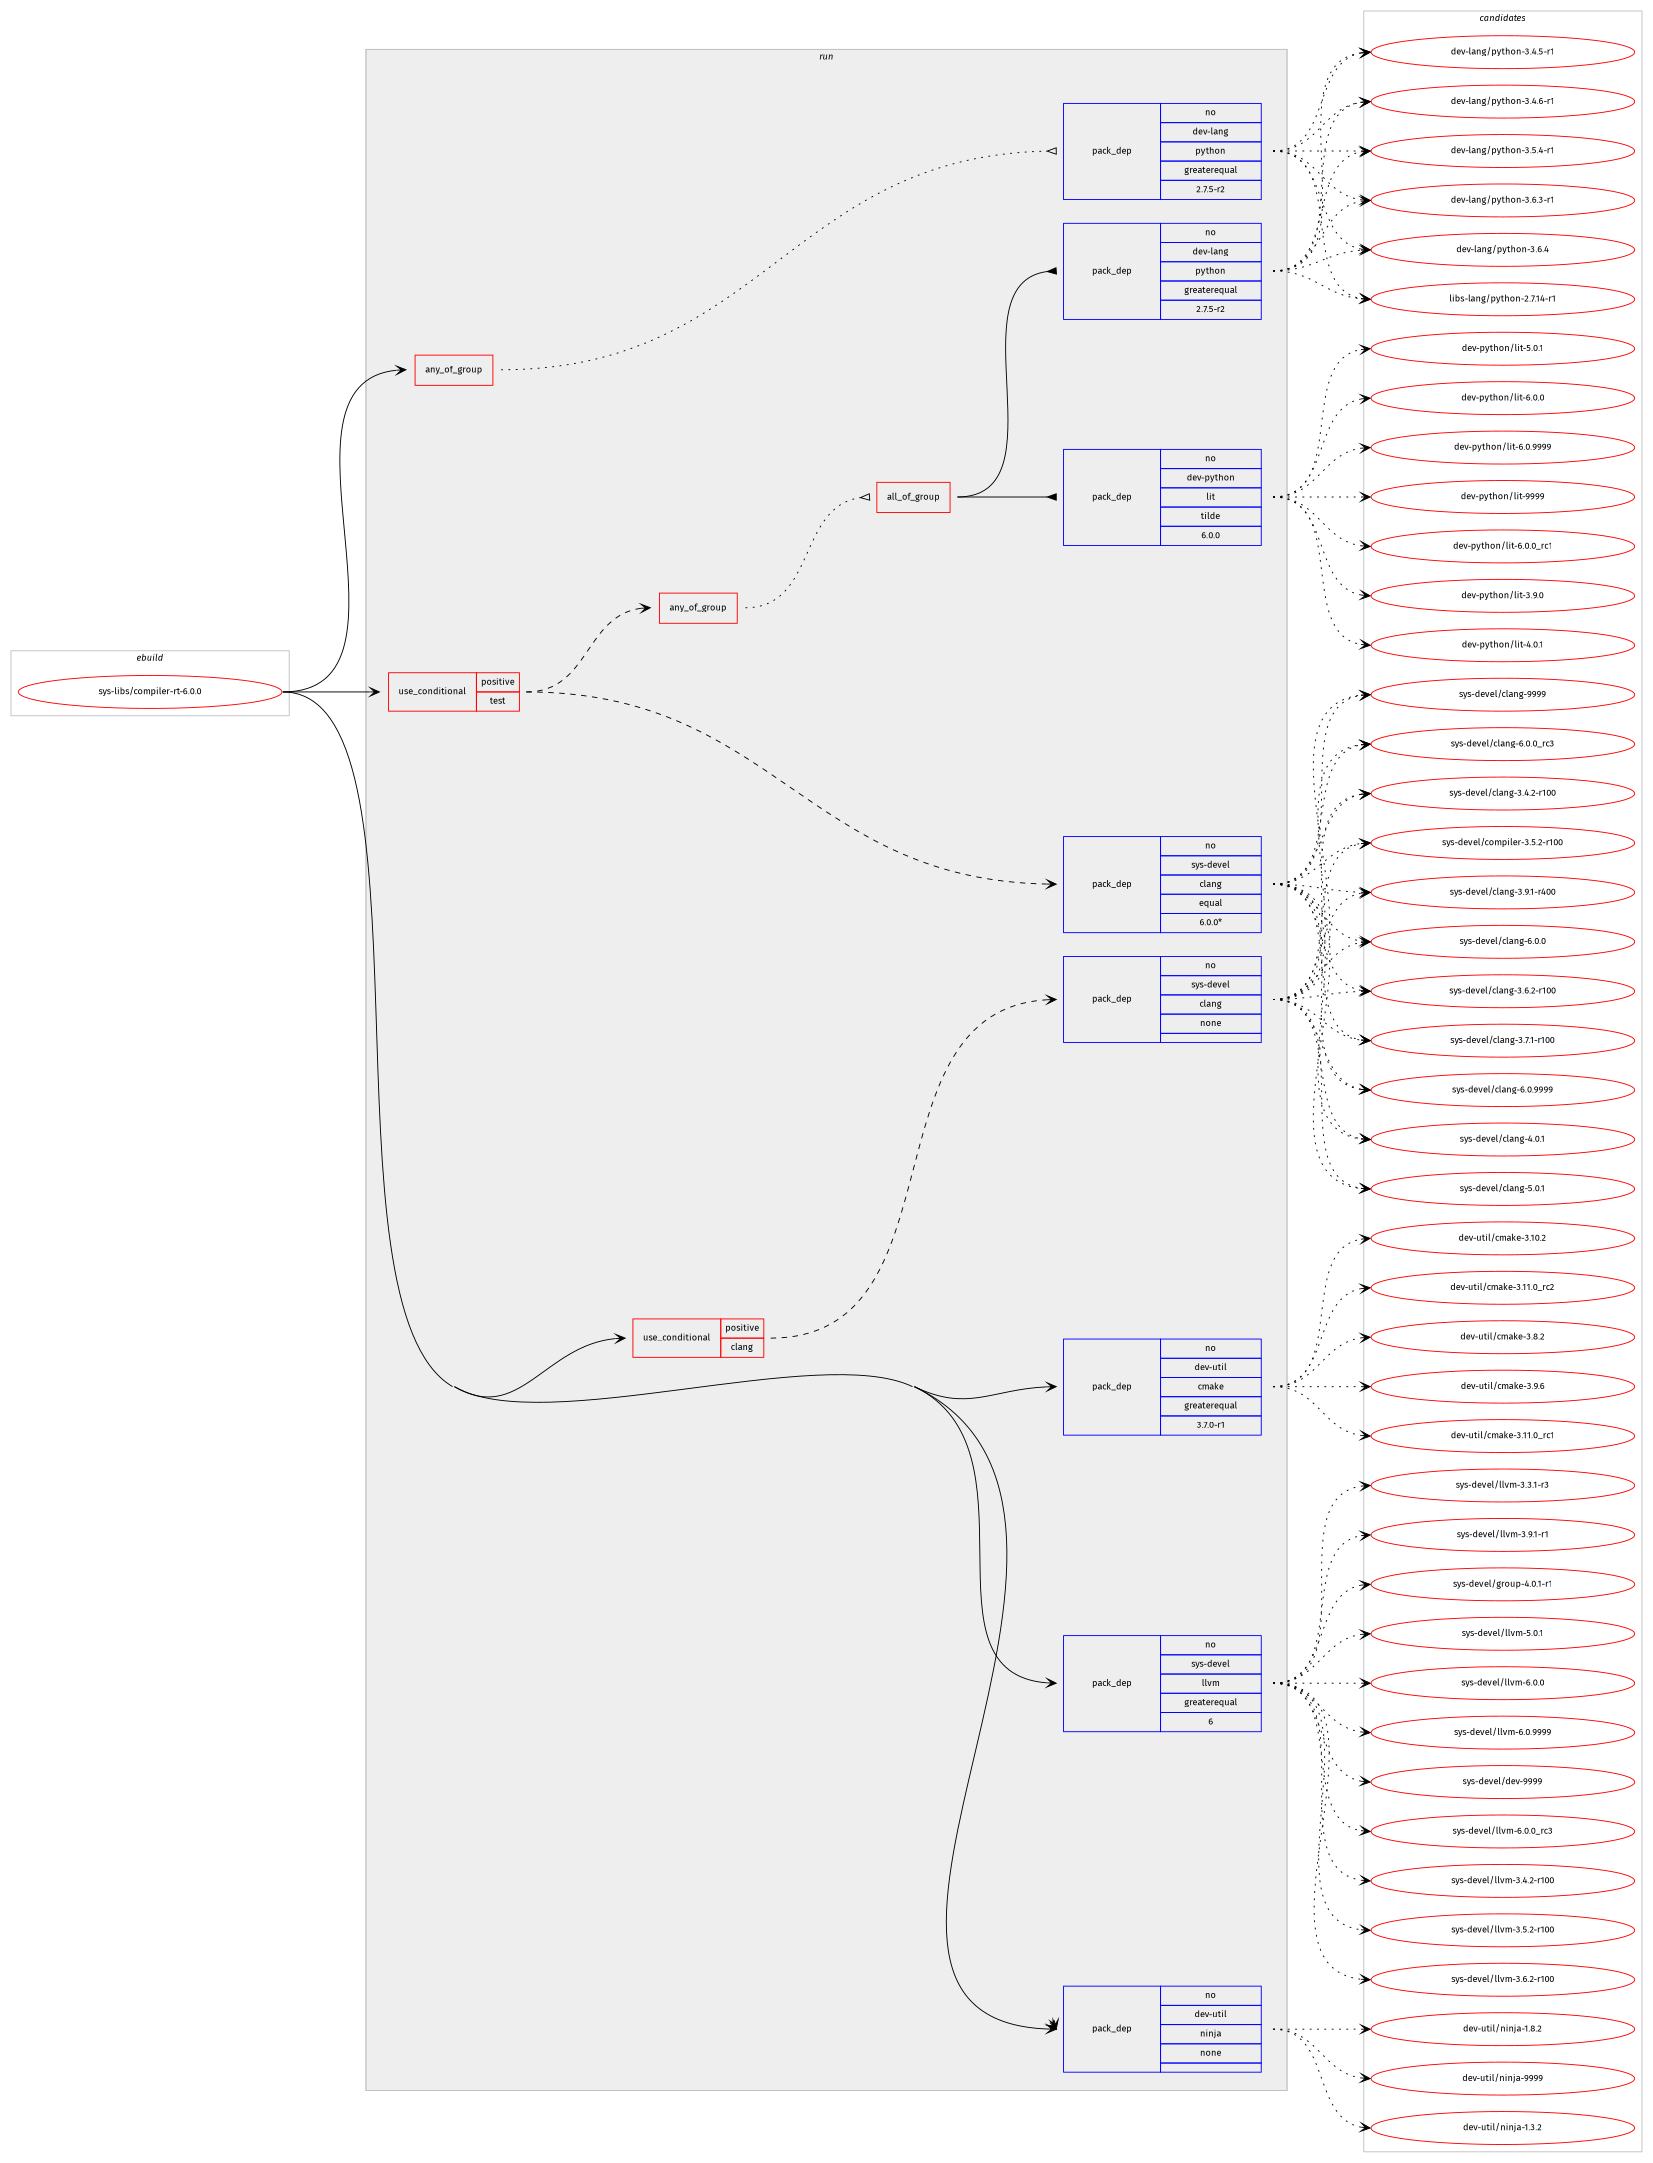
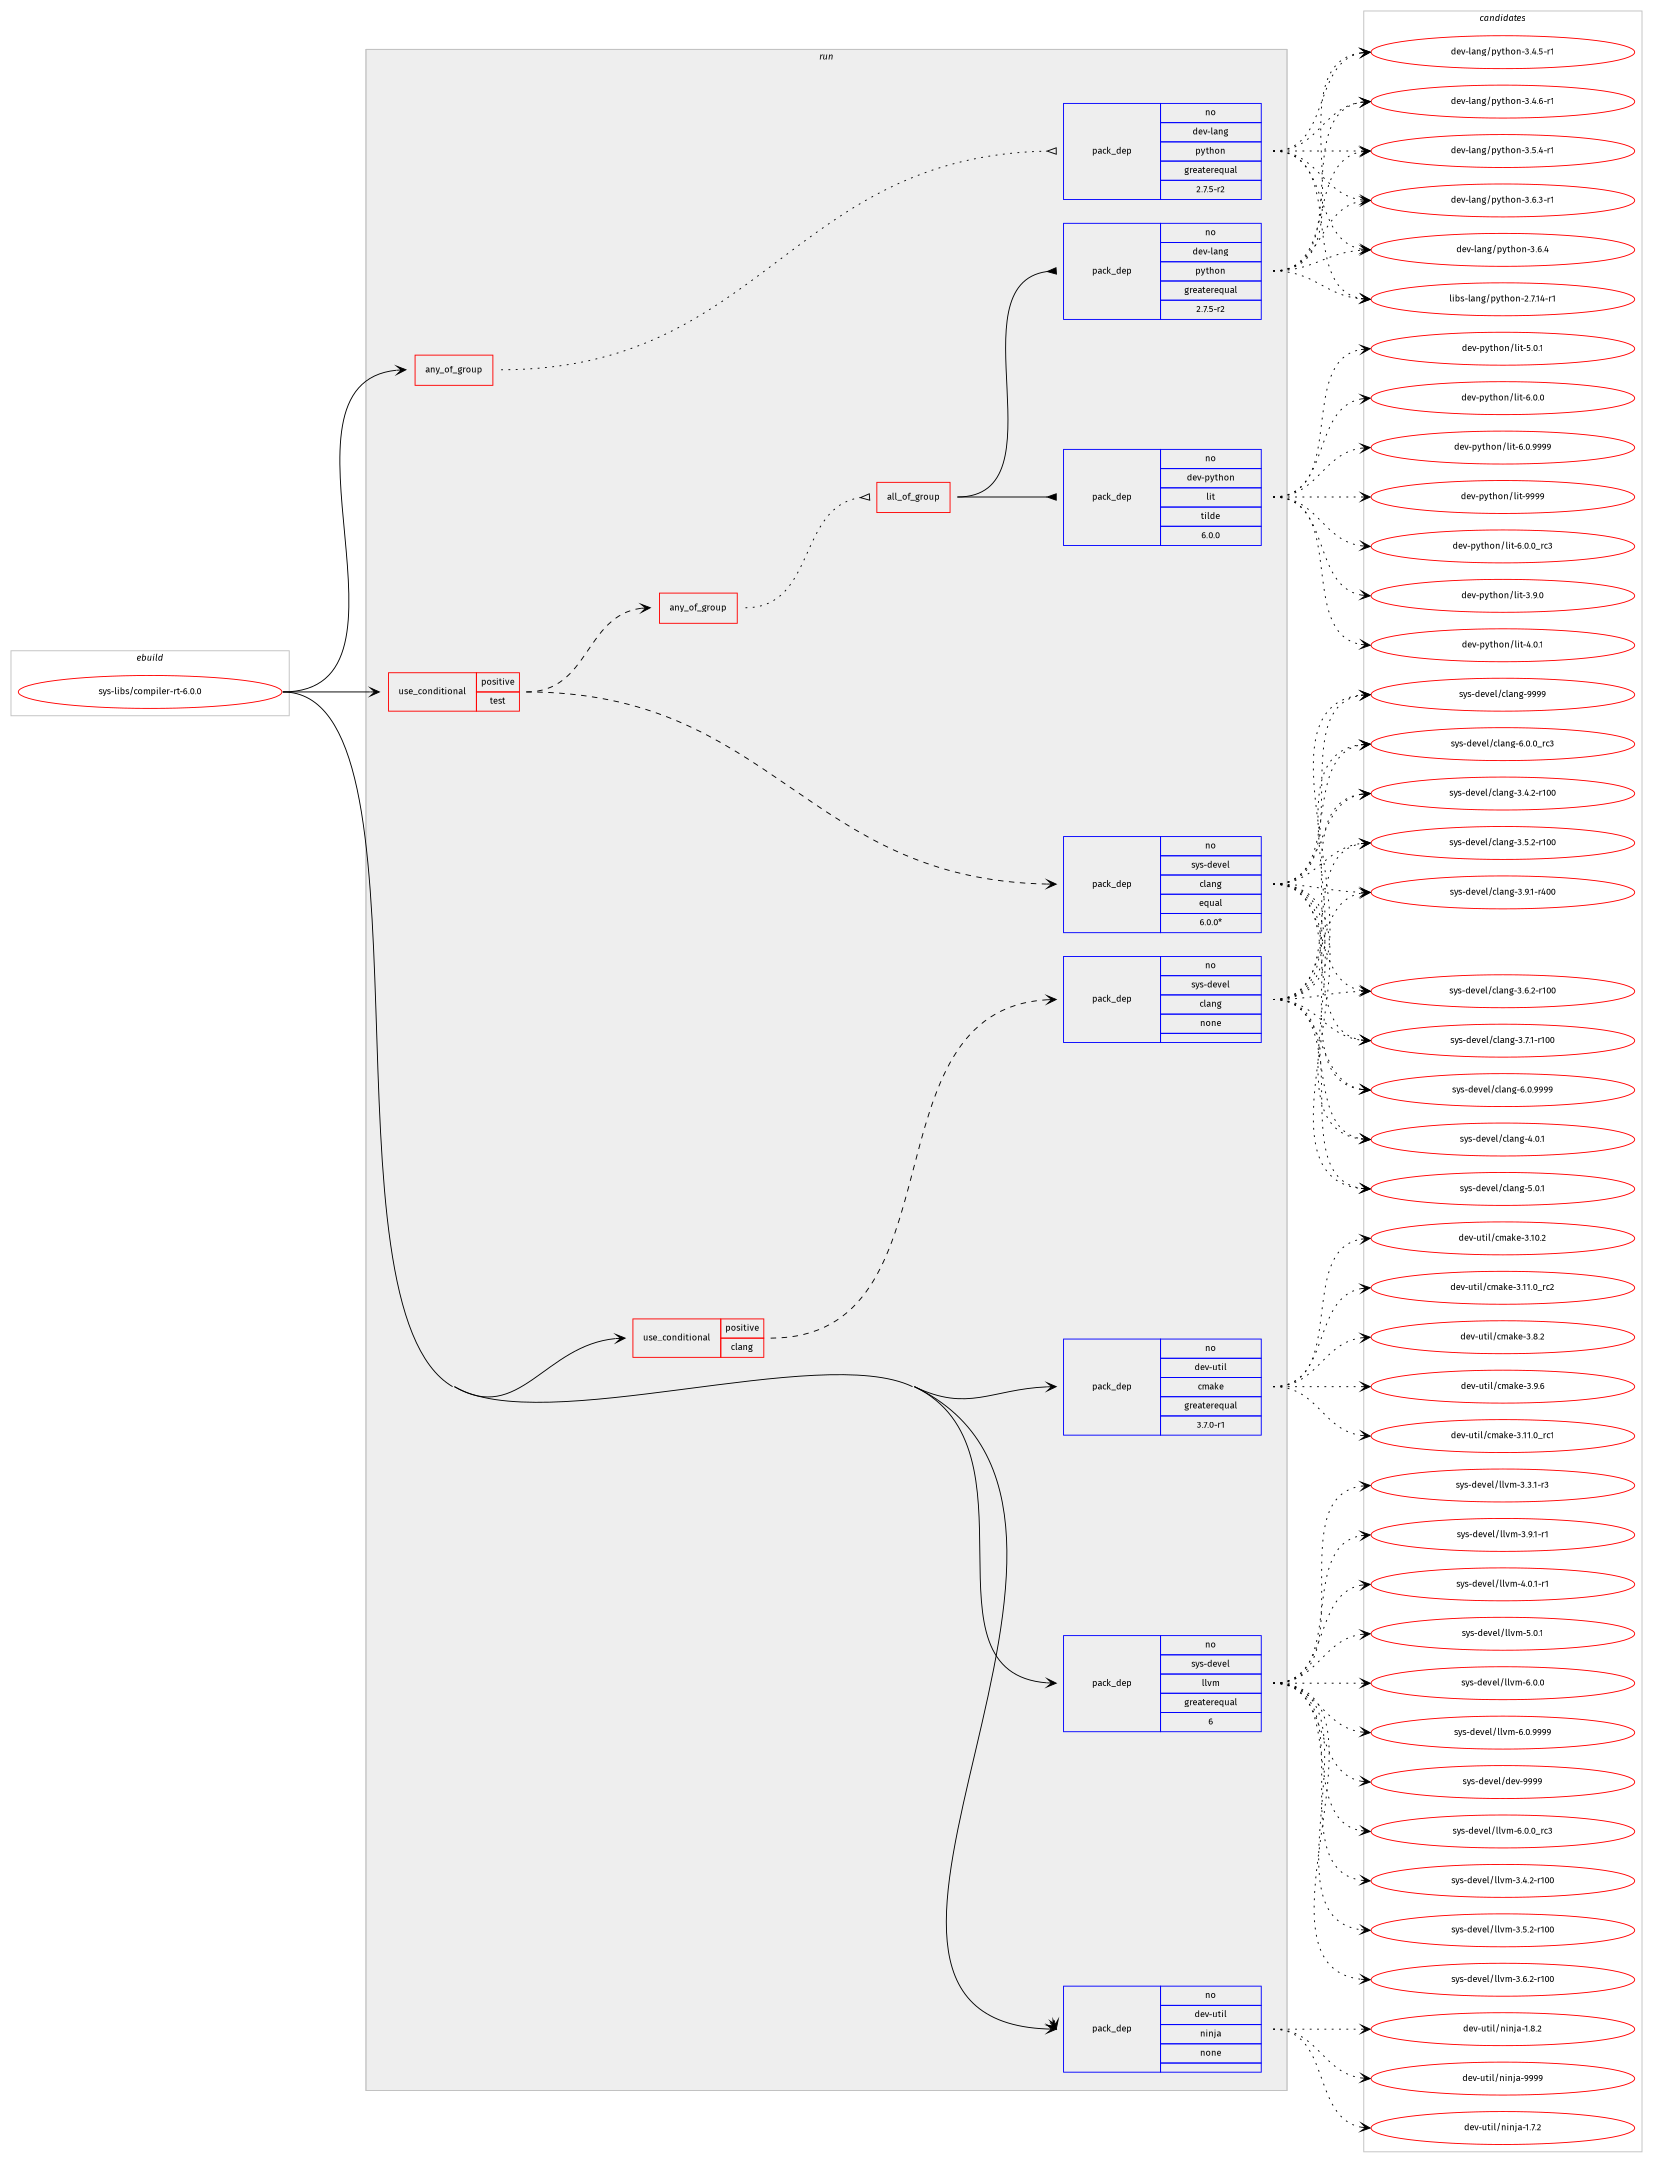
node "dev-python/lit-6.0.0_rc1": label "dev-python/lit-6.0.0_rc1" -> "dev-python/lit-6.0.0_rc3"
node "sys-devel/compiler-3.5.2-r100": label "sys-devel/compiler-3.5.2-r100" -> "sys-devel/clang-3.5.2-r100"
node "sys-devel/clang-6.0.0": removed
node "sys-devel/group-4.0.1-r1": label "sys-devel/group-4.0.1-r1" -> "sys-devel/llvm-4.0.1-r1"
node "dev-util/ninja-1.3.2": label "dev-util/ninja-1.3.2" -> "dev-util/ninja-1.7.2"
